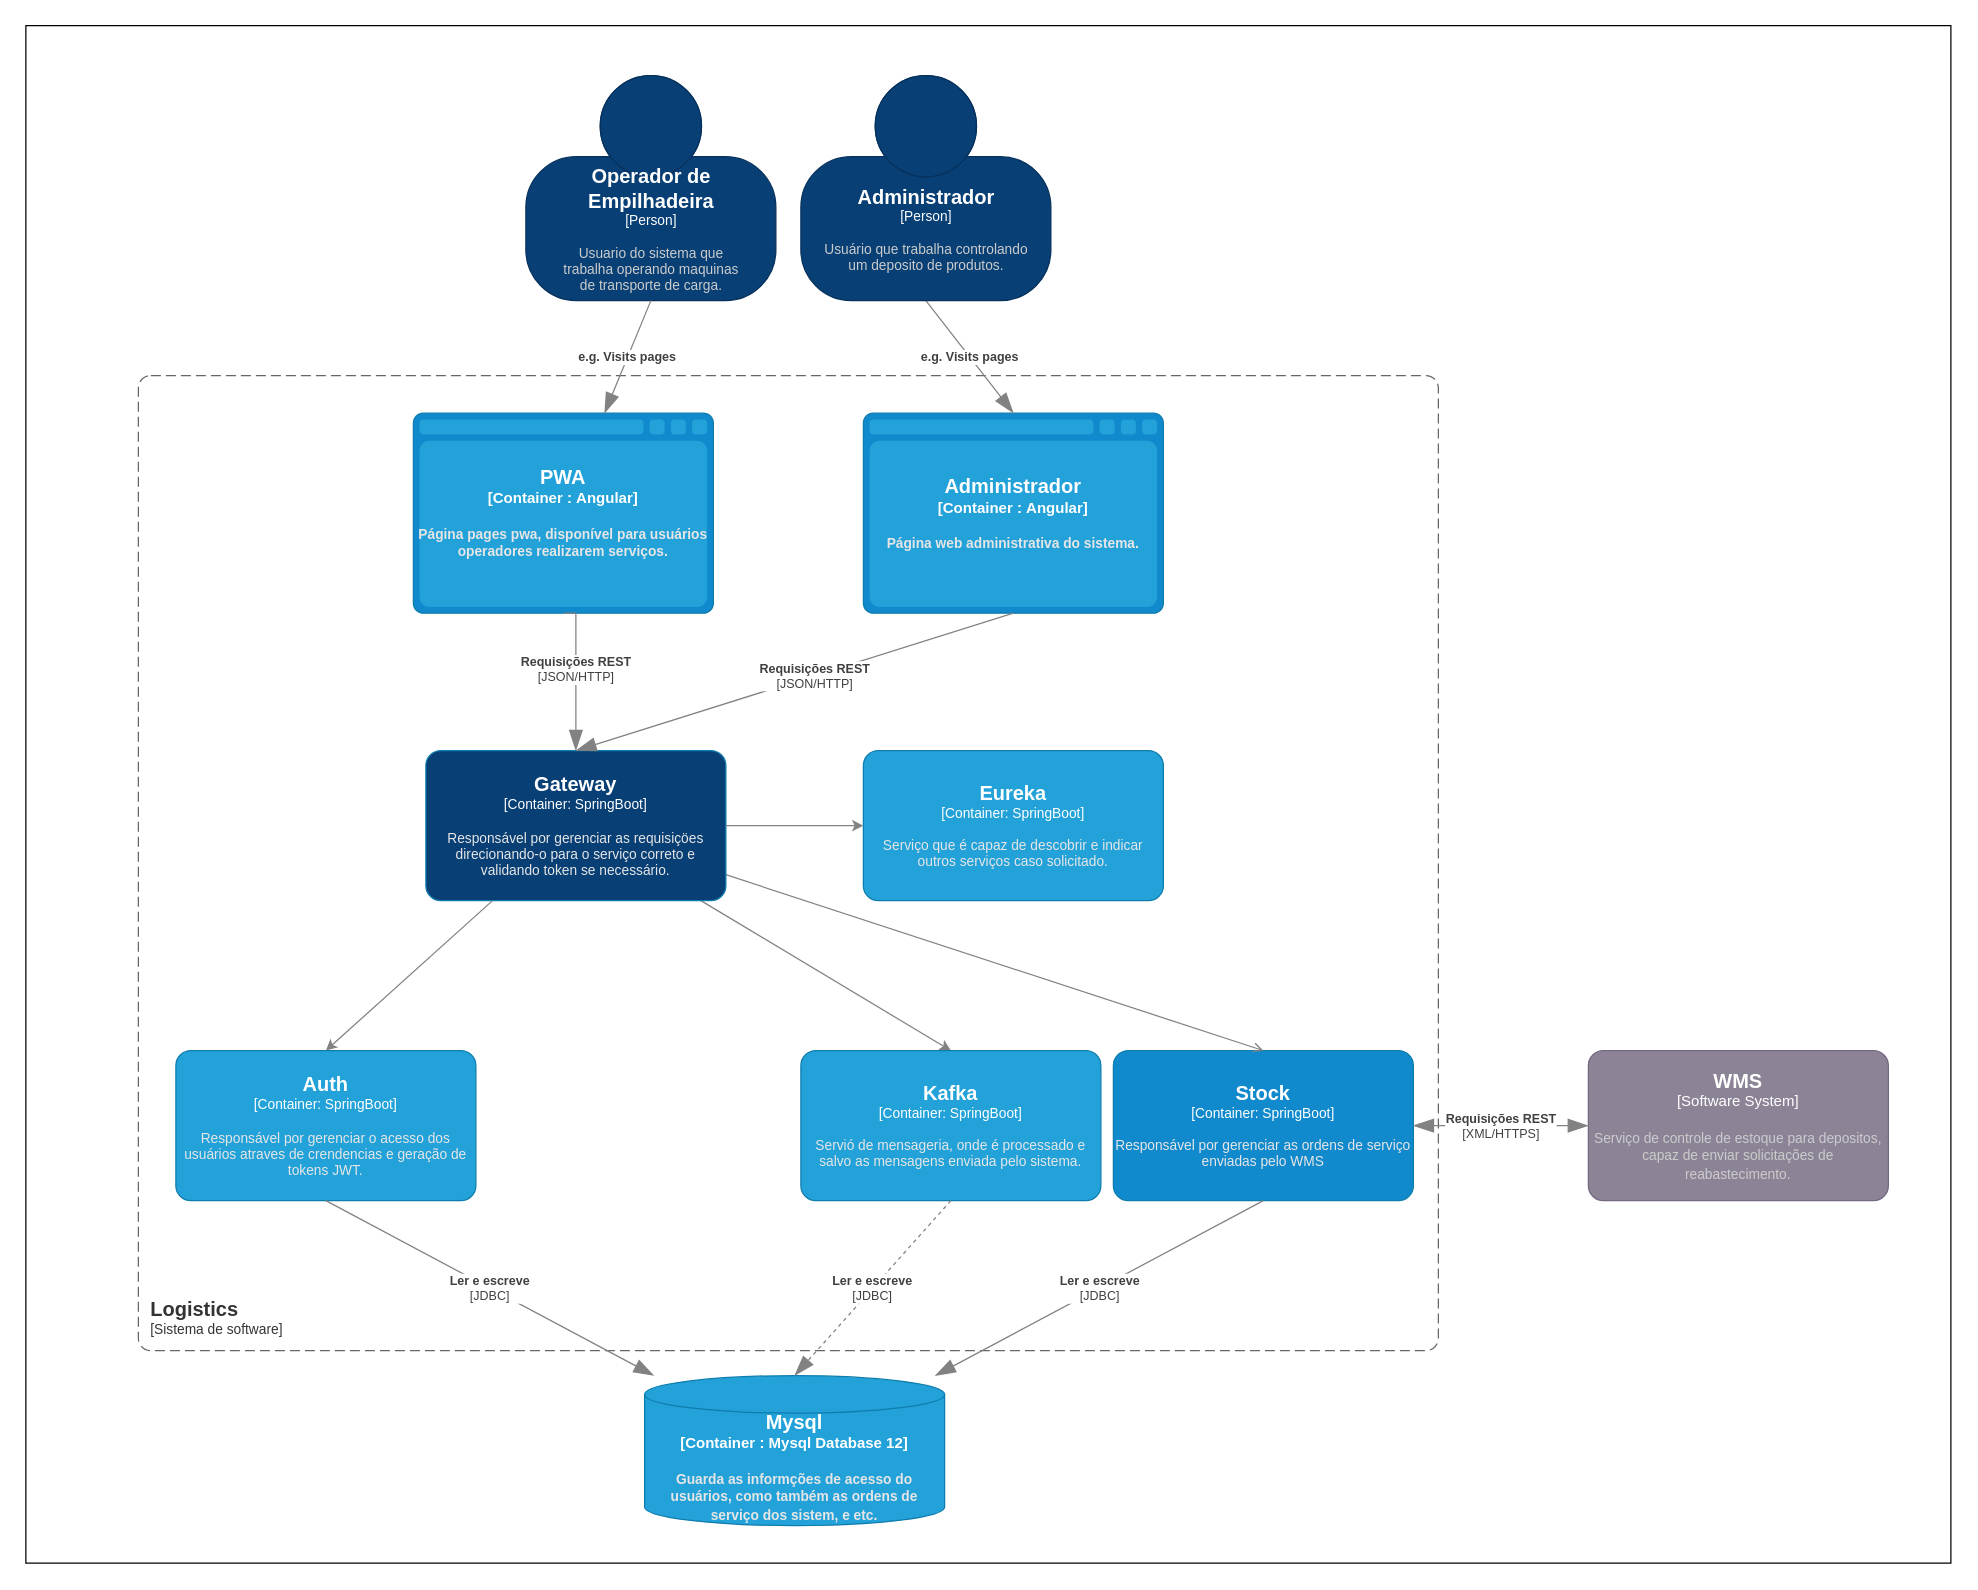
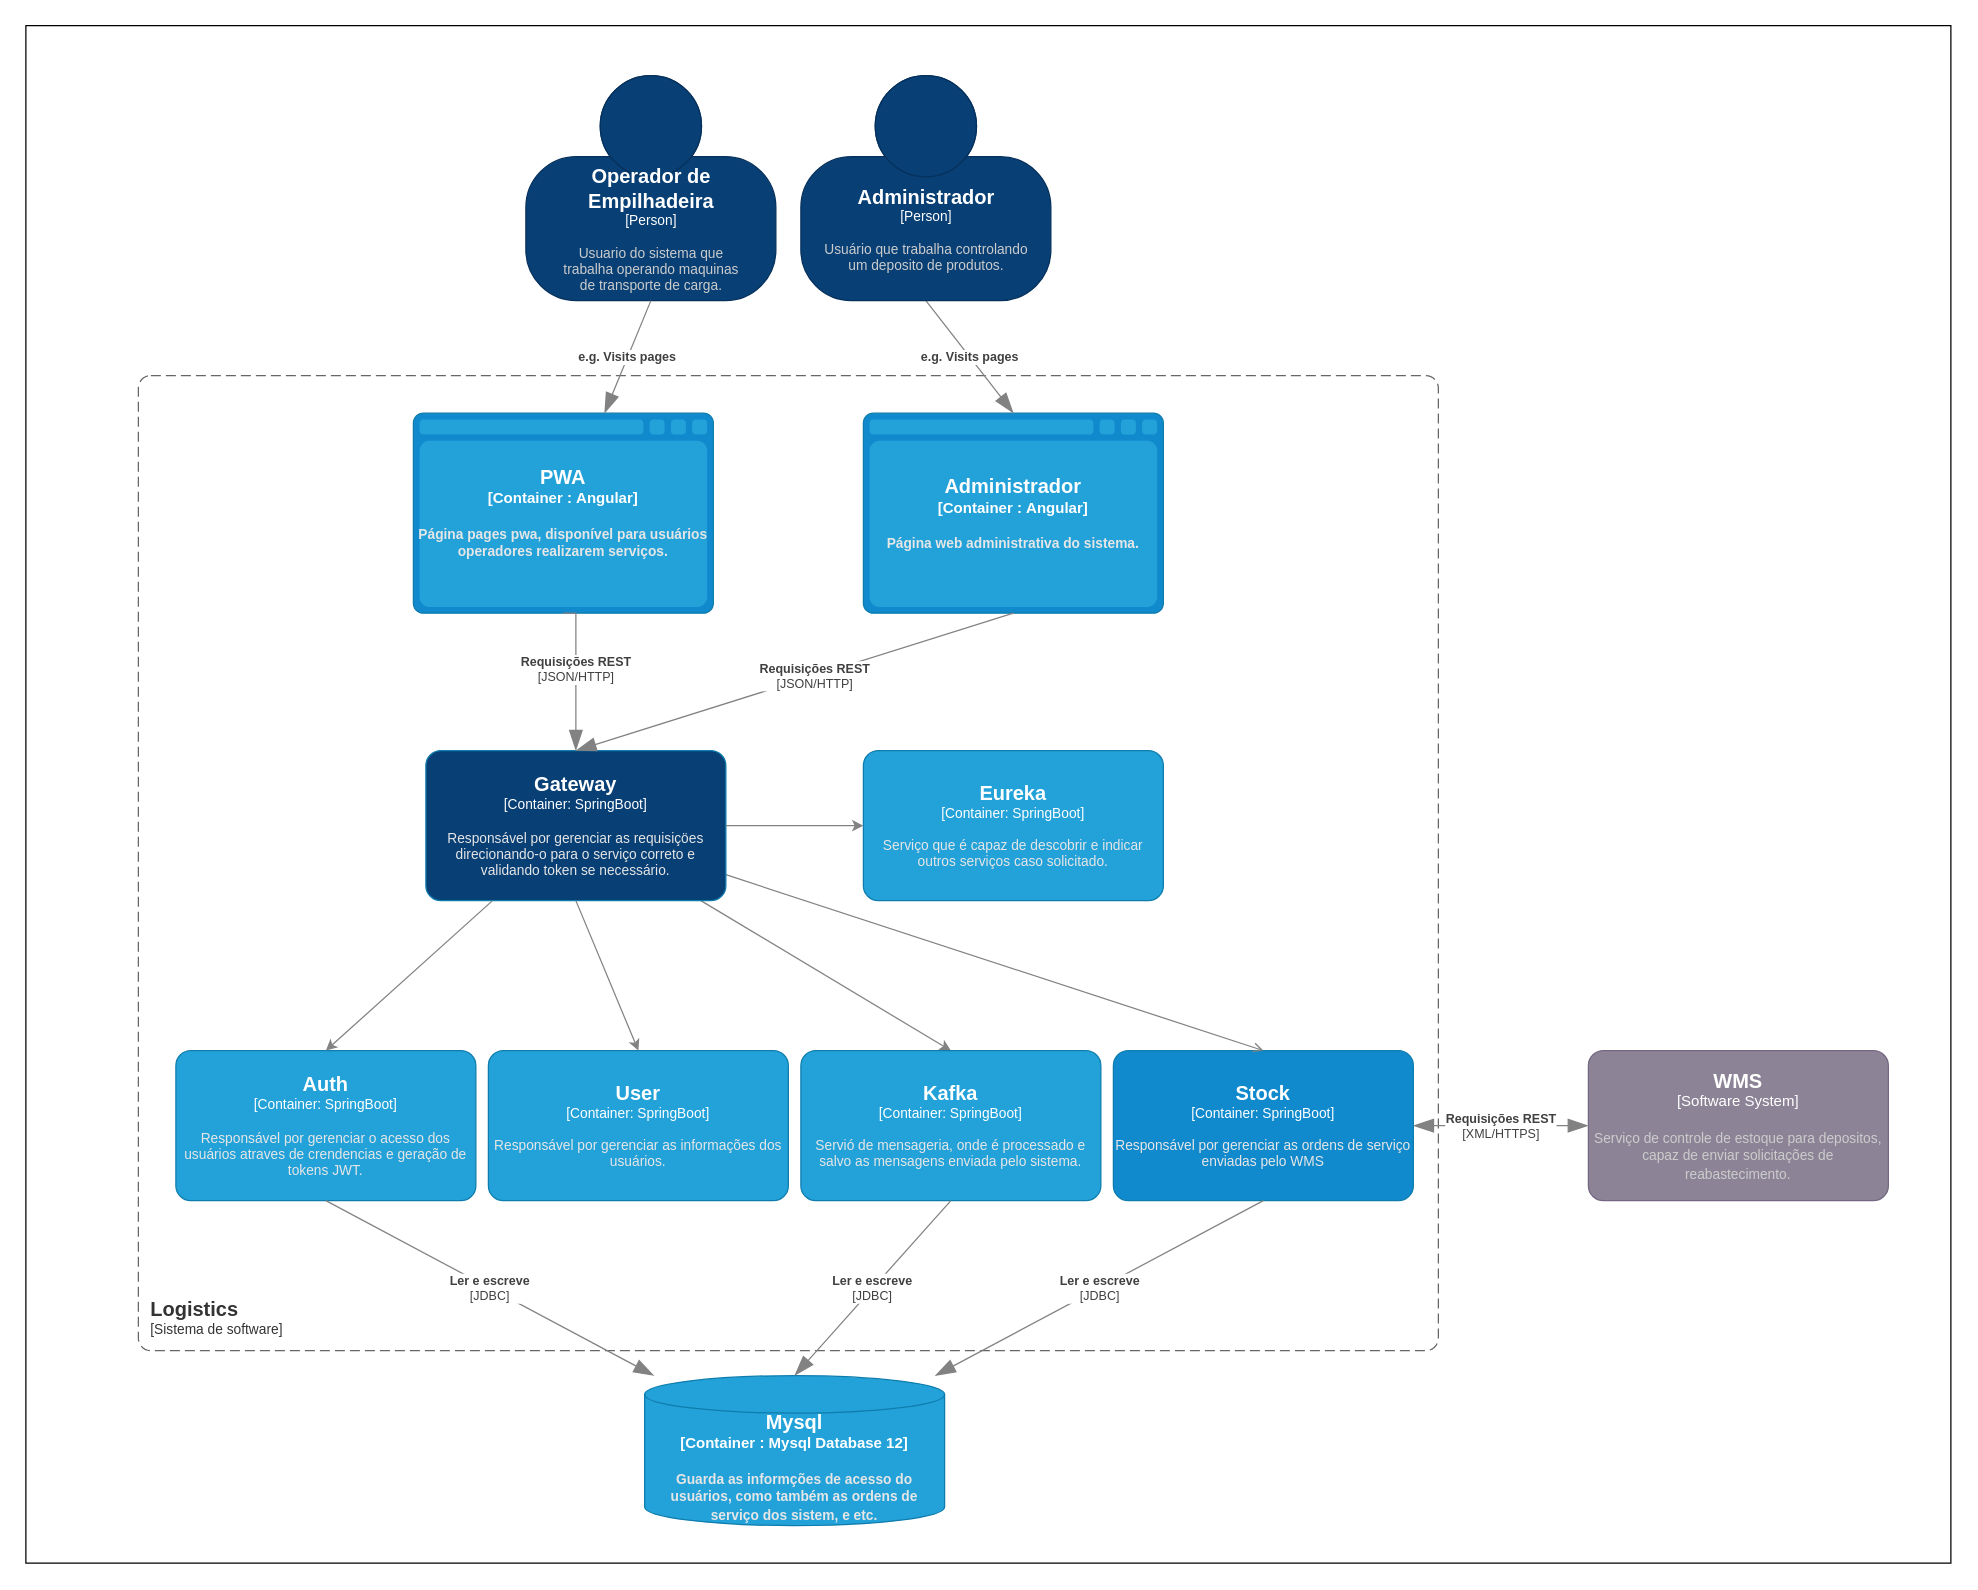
edge "Gateway [Container: SpringBoot] Responsável por gerenciar as requisiçöes direcionando-o para o serviço correto e validando token se necessário." -> "User [Container: SpringBoot] Responsável por gerenciar as informações dos usuários.": added
node "User [Container: SpringBoot] Responsável por gerenciar as informações dos usuários.": added
edge "Kafka [Container: SpringBoot] Servió de mensageria, onde é processado e salvo as mensagens enviada pelo sistema." -> "Mysql [Container : Mysql Database 12] Guarda as informções de acesso do usuários, como também as ordens de serviço dos sistem, e etc.": style dashed -> solid
